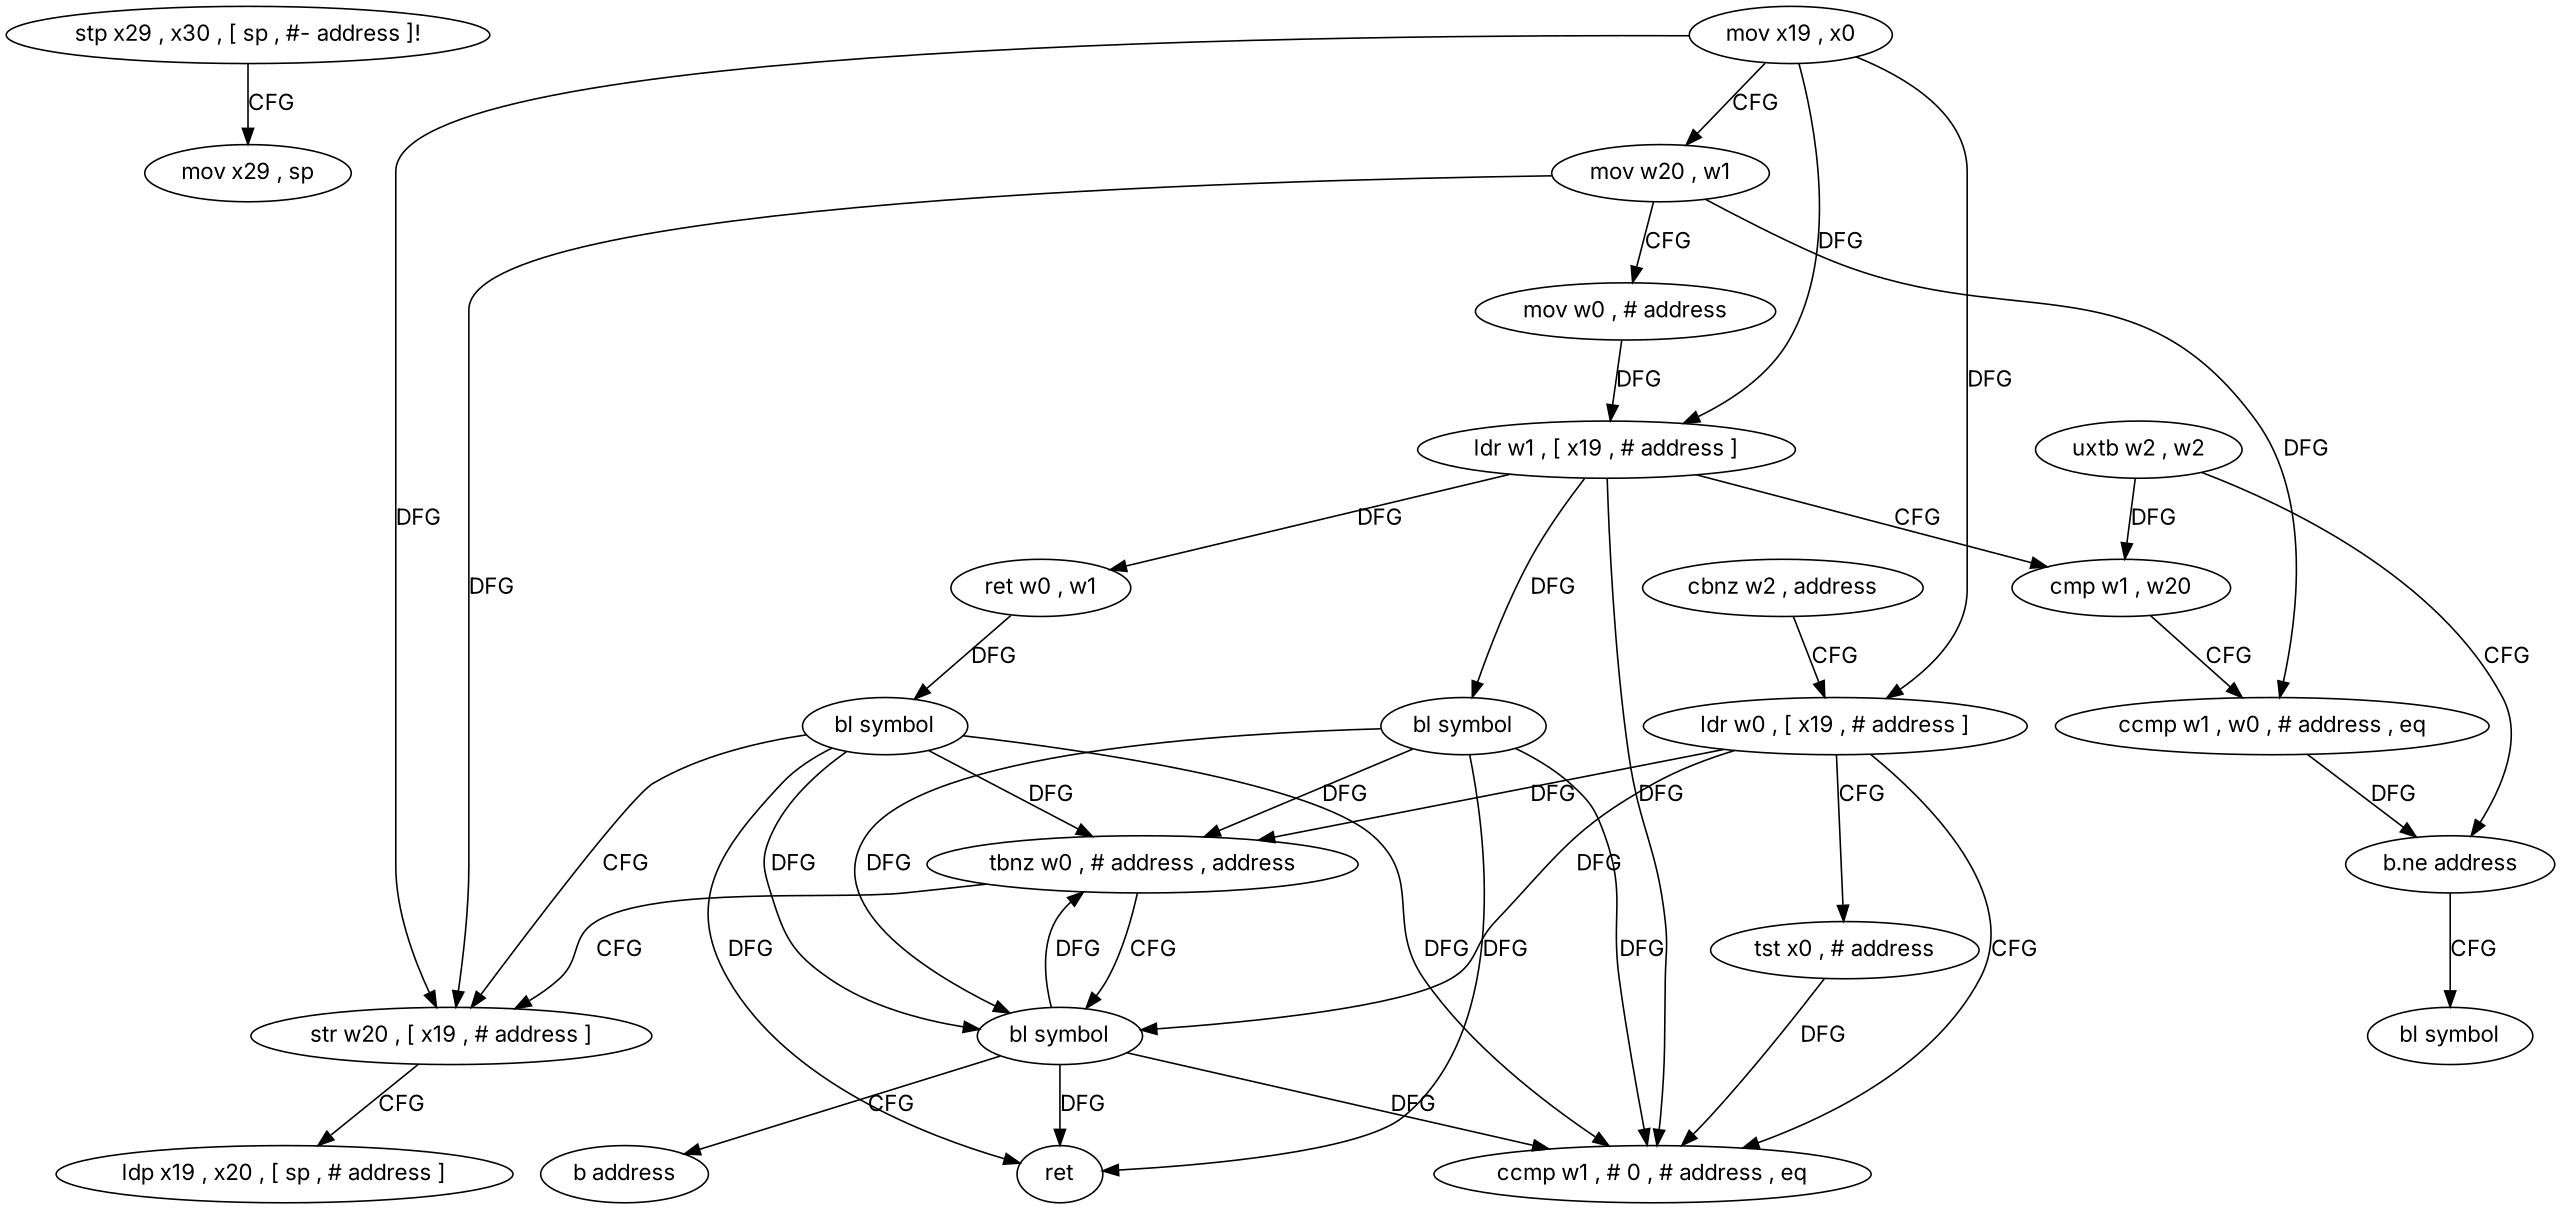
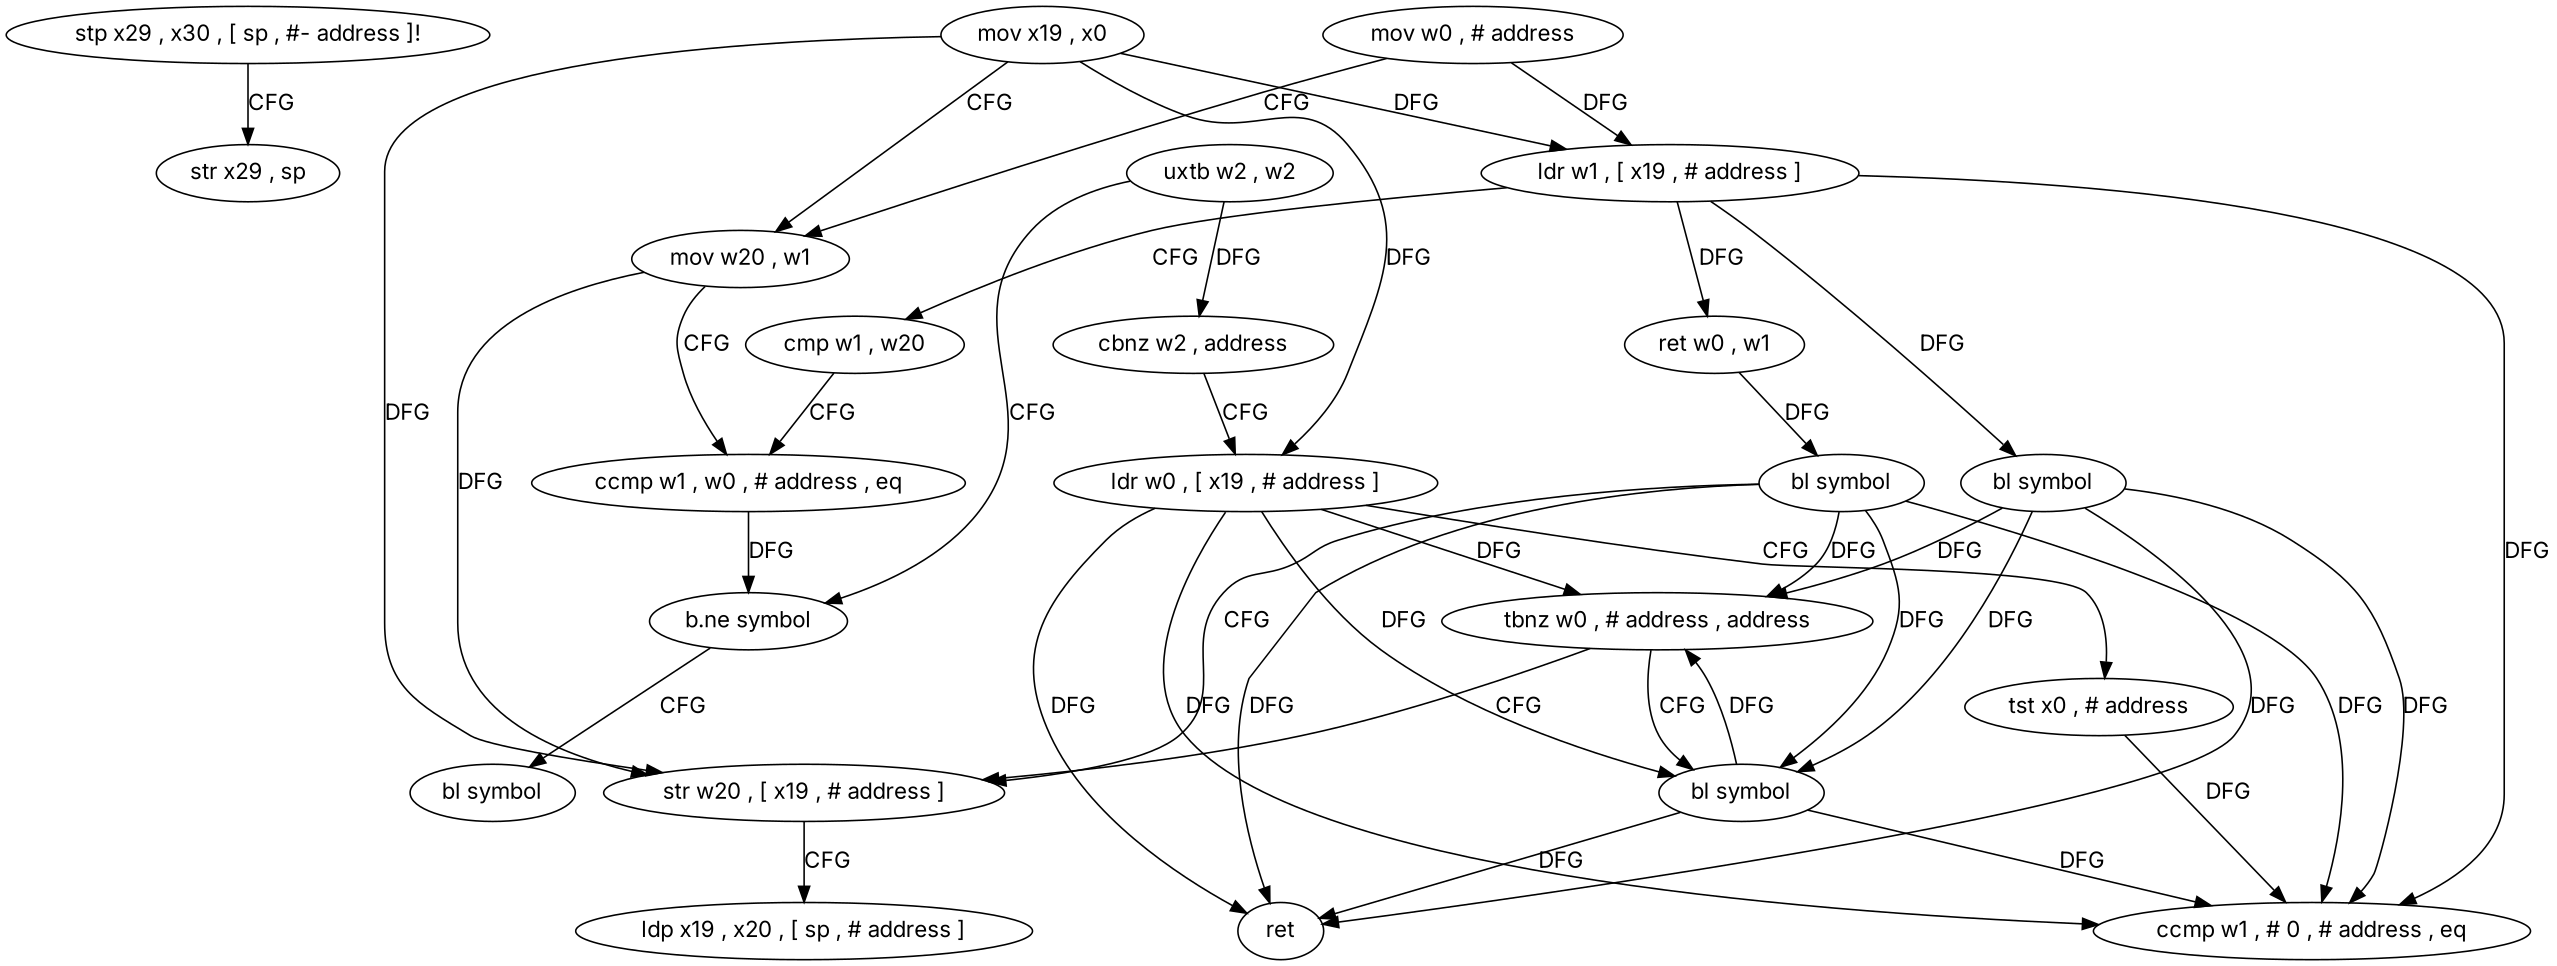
node "mov x29 , sp": label "mov x29 , sp" -> "str x29 , sp"
edge "mov w20 , w1" -> "mov w0 , # address": reversed
edge "mov w20 , w1" -> "ccmp w1 , w0 , # address , eq": label "DFG" -> "CFG"
edge "uxtb w2 , w2" -> "cmp w1 , w20": now "uxtb w2 , w2" -> "cbnz w2 , address"
edge "ldr w0 , [ x19 , # address ]" -> "ret": added, label "DFG"
node "b.ne address": label "b.ne address" -> "b.ne symbol"
edge "ldr w0 , [ x19 , # address ]" -> "ccmp w1 , # 0 , # address , eq": label "CFG" -> "DFG"
node "b address": removed
